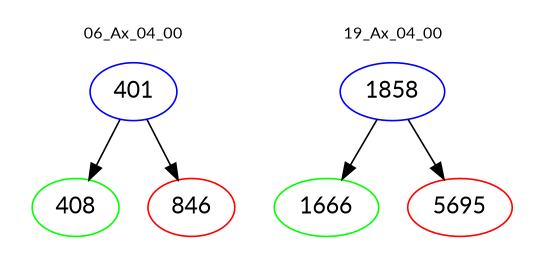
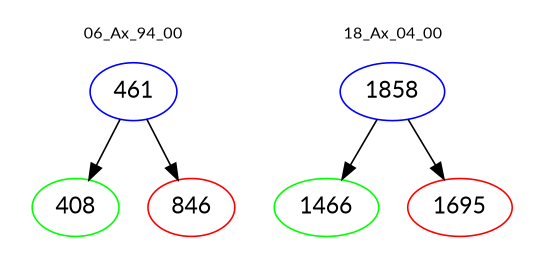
cluster "06_Ax_04_00": label "06_Ax_04_00" -> "06_Ax_94_00"
cluster "19_Ax_04_00": label "19_Ax_04_00" -> "18_Ax_04_00"
node "401": label "401" -> "461"
node "1666": label "1666" -> "1466"
node "5695": label "5695" -> "1695"
